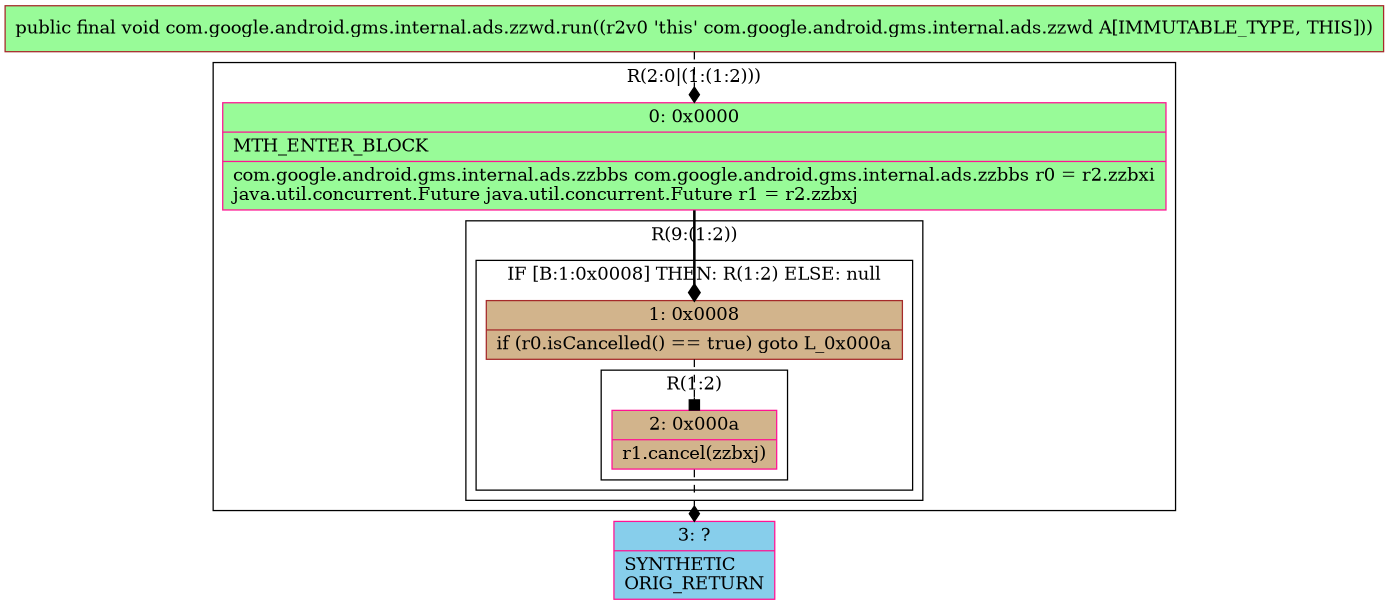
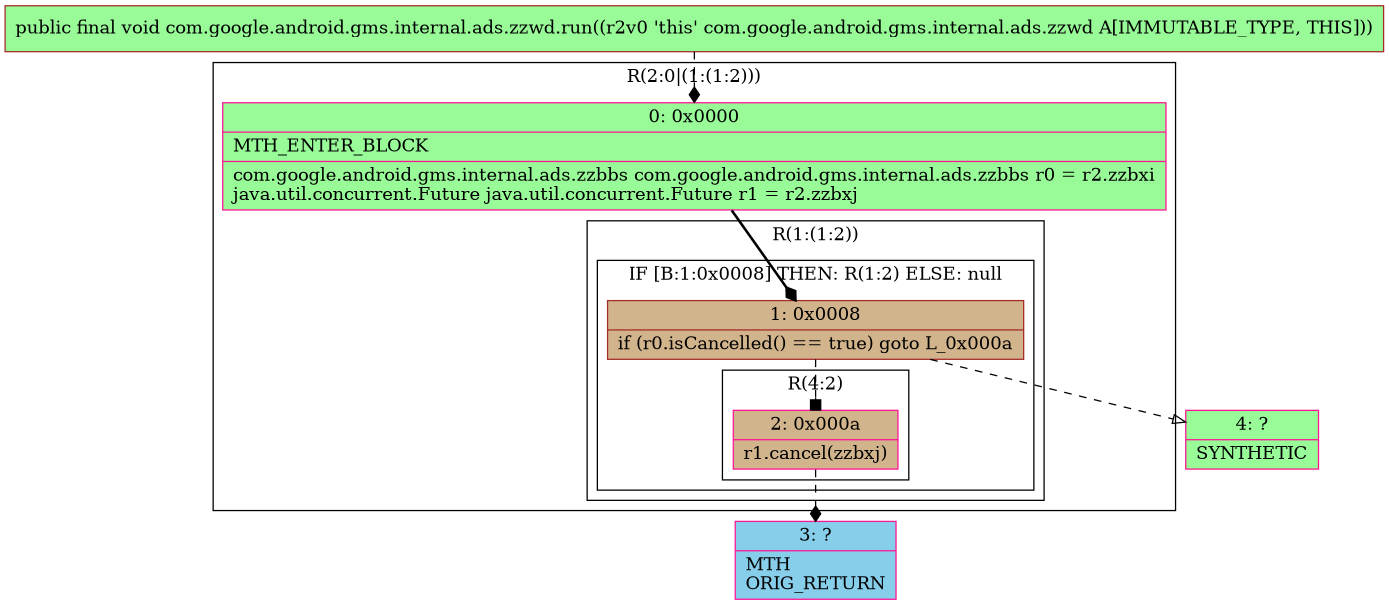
cluster "R(9:(1:2))": label "R(9:(1:2))" -> "R(1:(1:2))"
cluster "R(1:2)": label "R(1:2)" -> "R(4:2)"
node "4: ?": added
node "3: ?": text "SYNTHETIC" -> "MTH"
